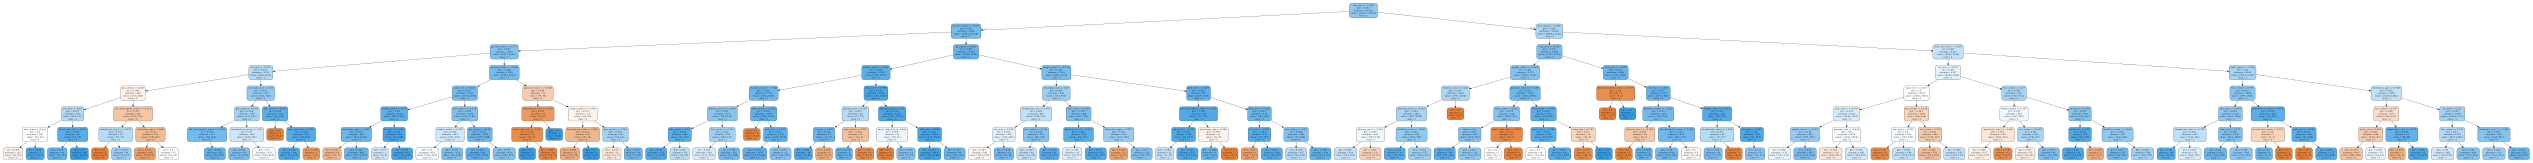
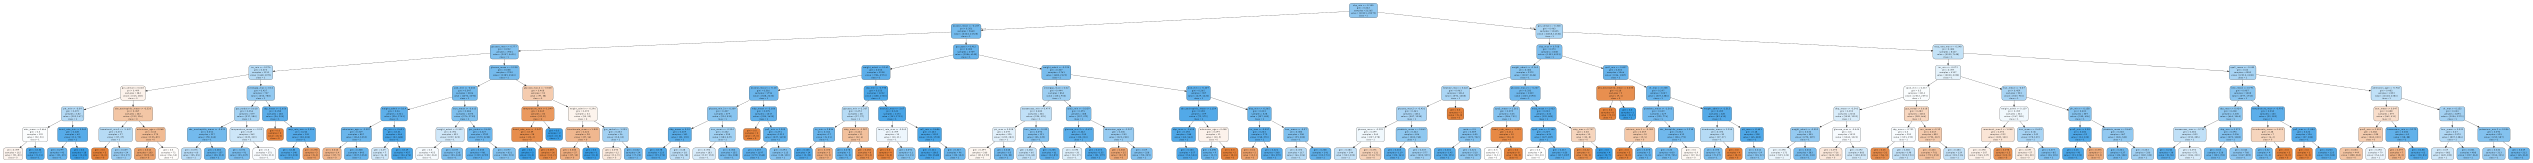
node "gini = 0.475 samples = 60 value = [35, 55] class = 1": added
node "gini = 0.484 samples = 11 value = [7, 10] class = 1": removed
